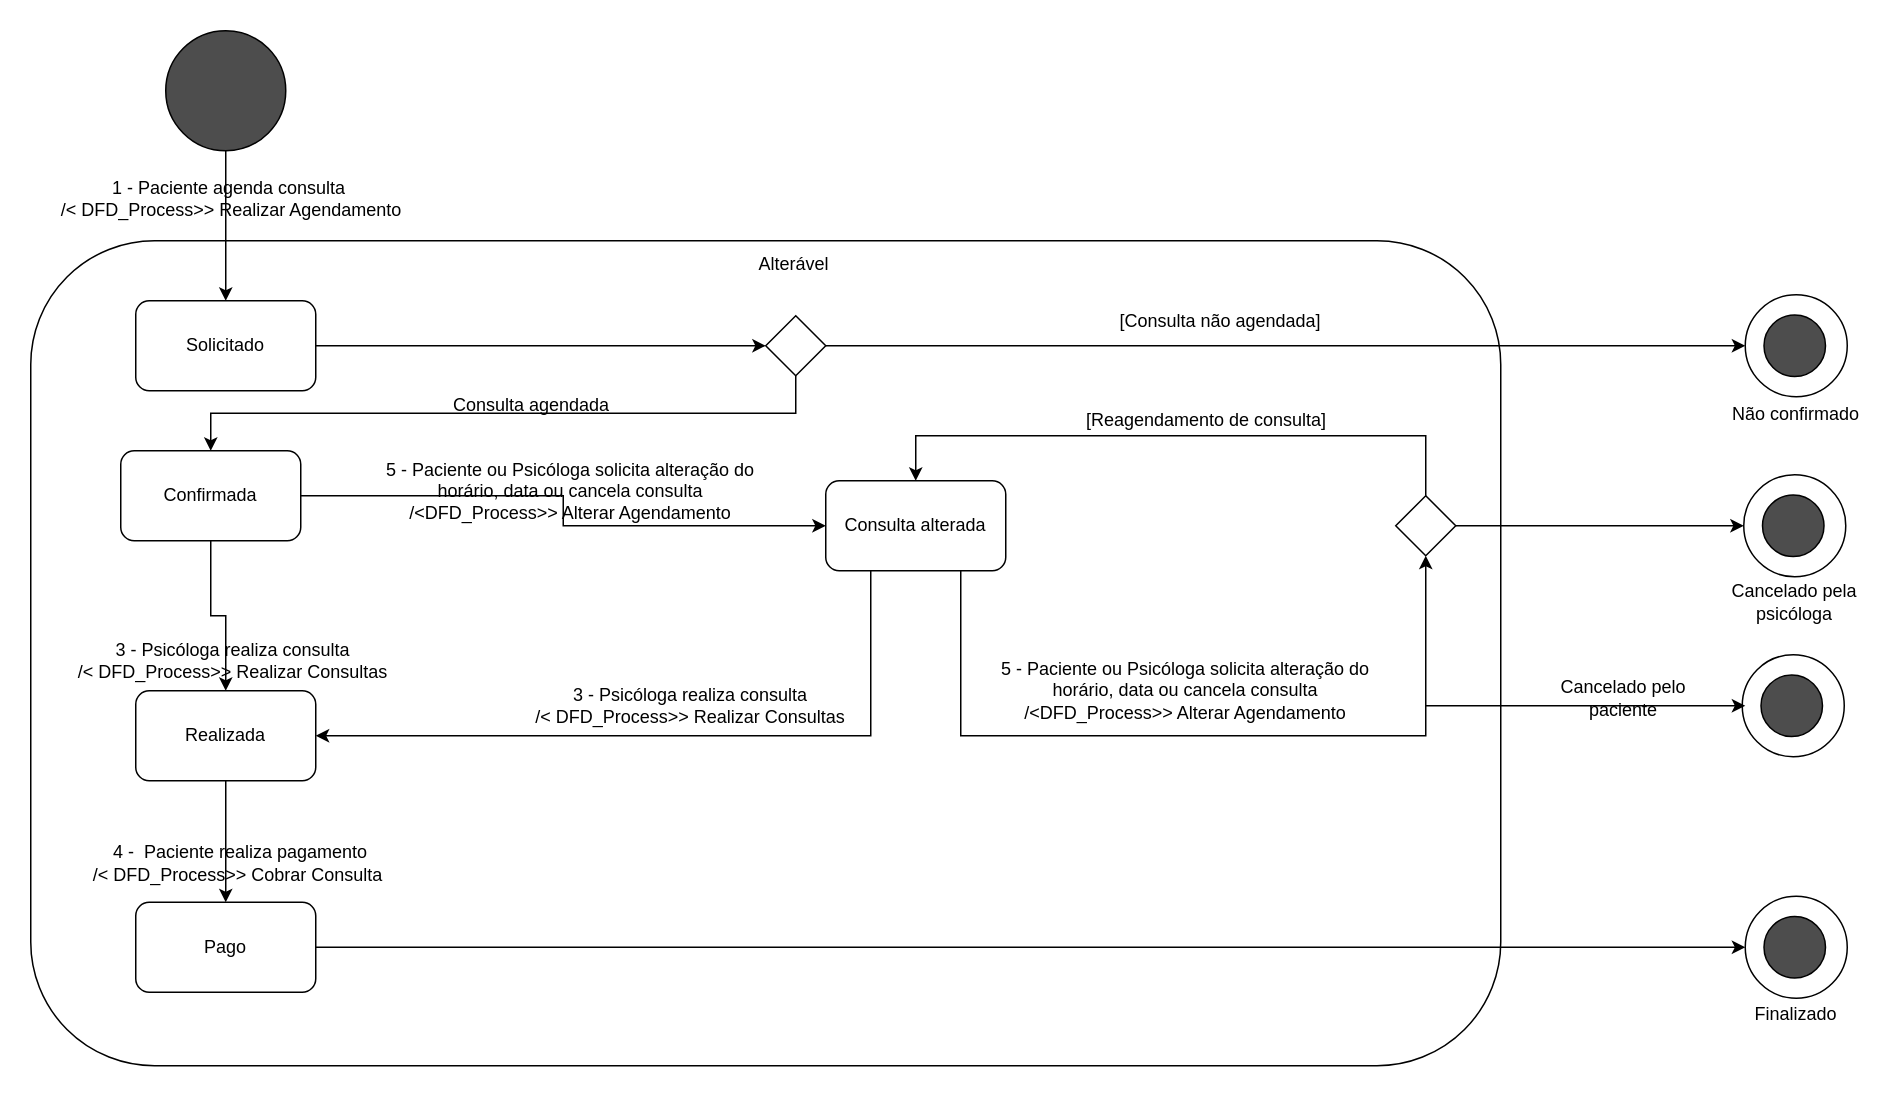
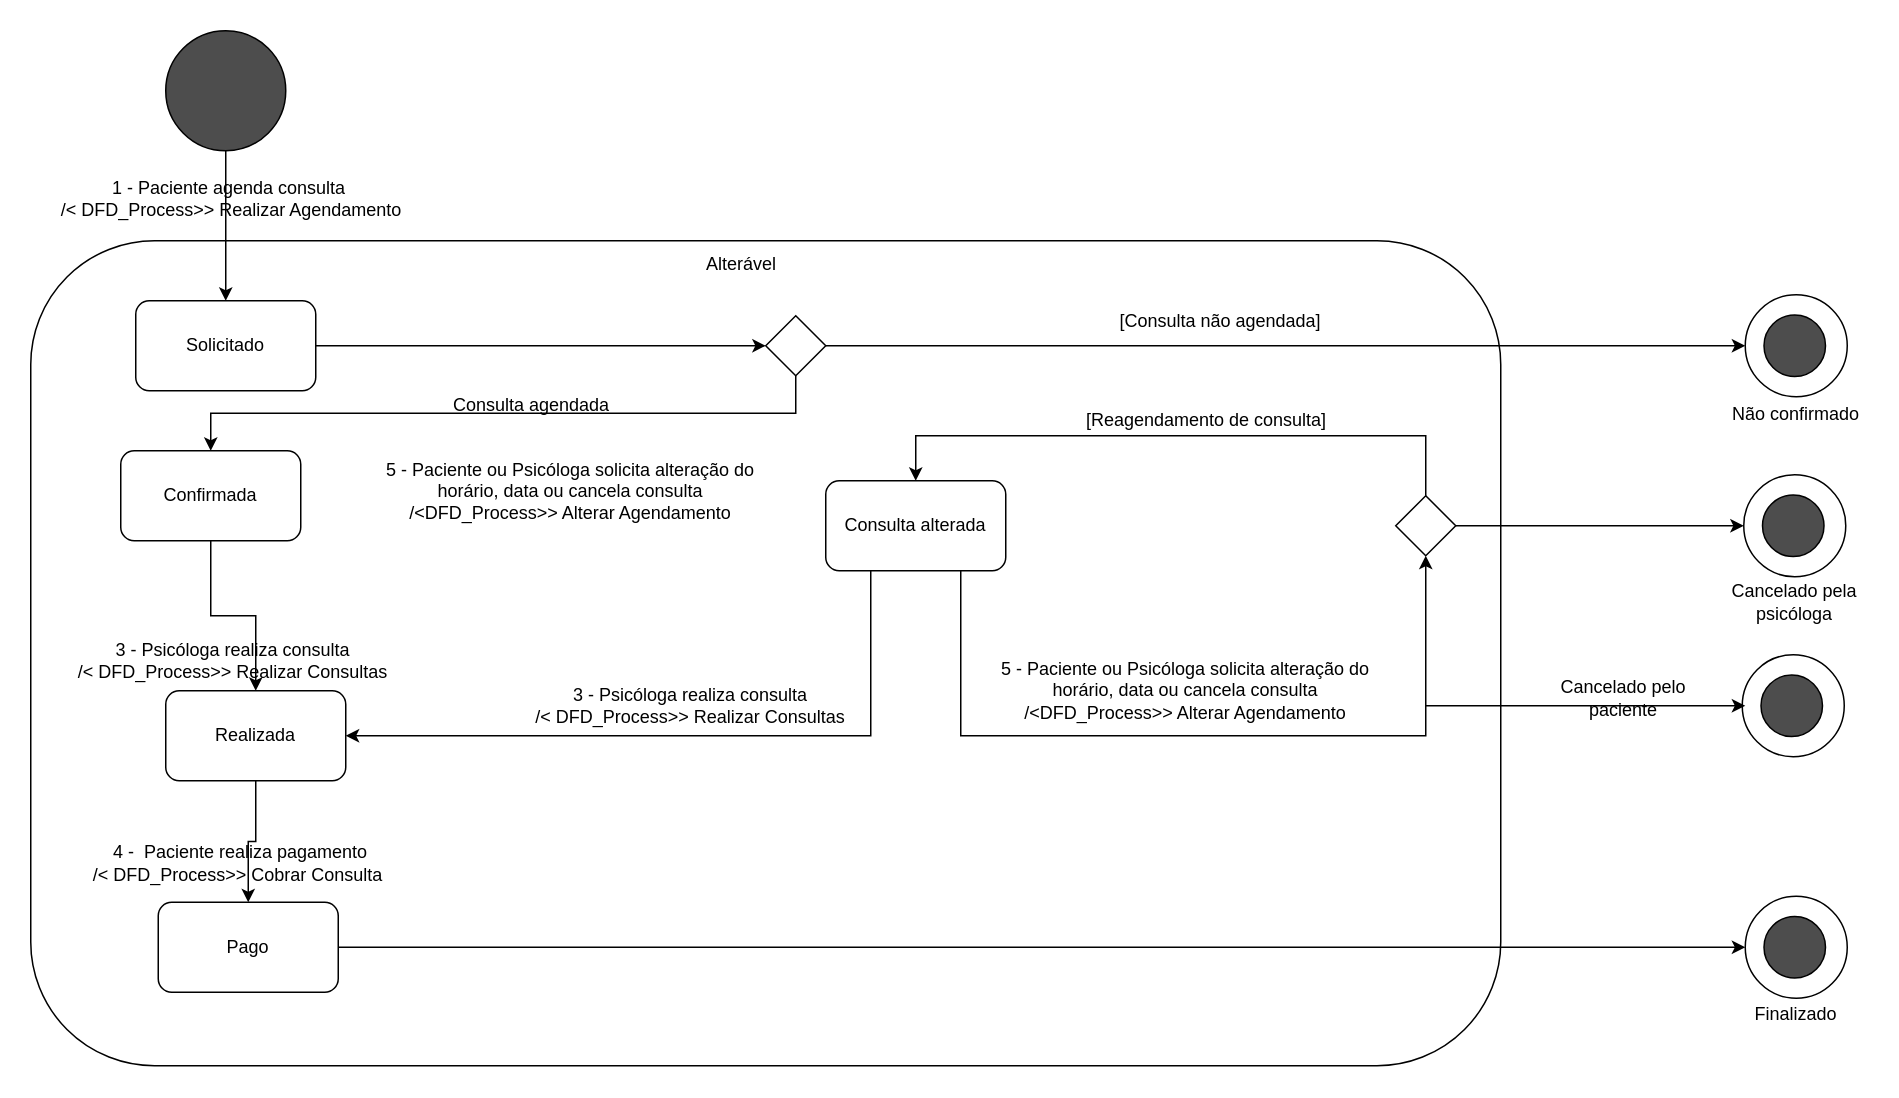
node "Alterável": moved (794, 265) -> (742, 265)
edge "Confirmada" -> "Consulta alterada": removed
node "Realizada": moved (226, 736) -> (256, 736)
node "Pago": moved (226, 947) -> (248, 947)
